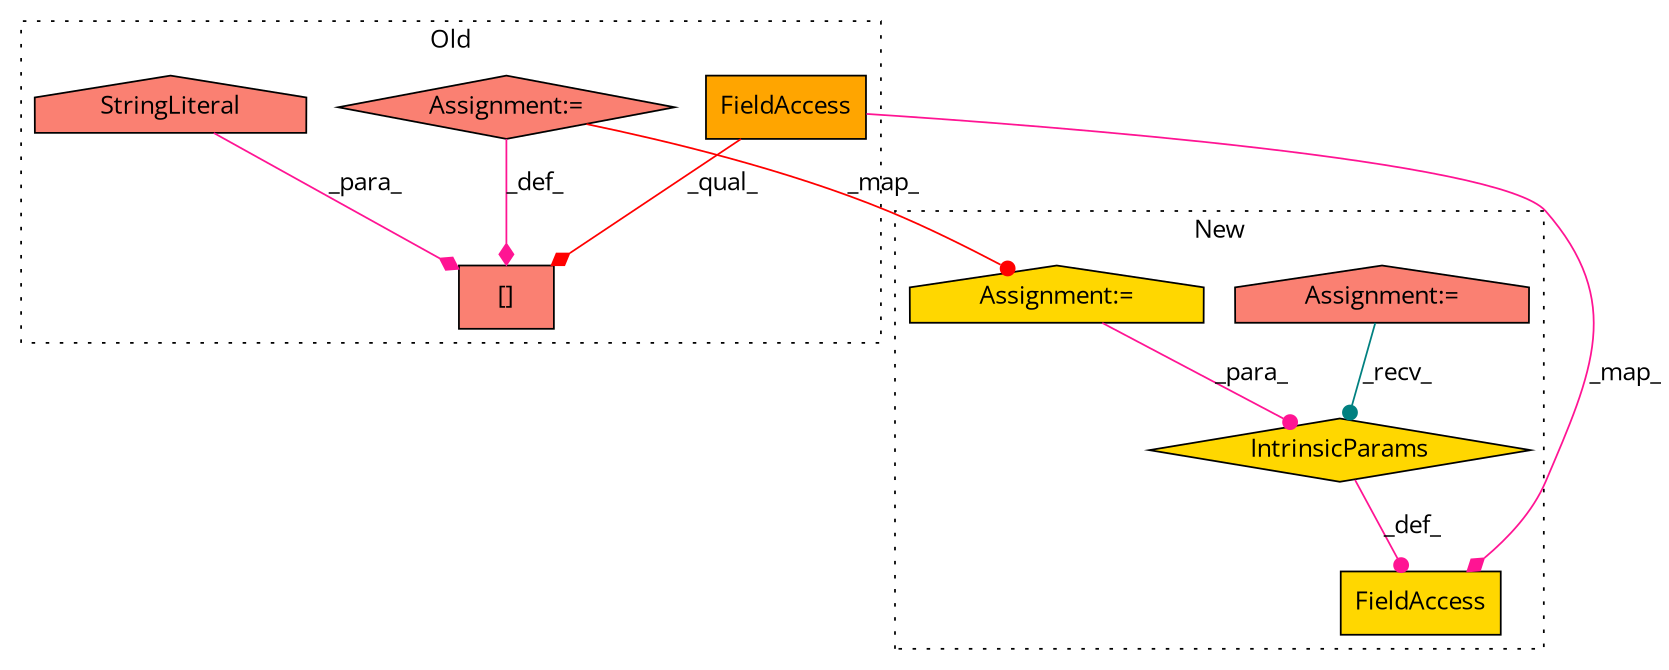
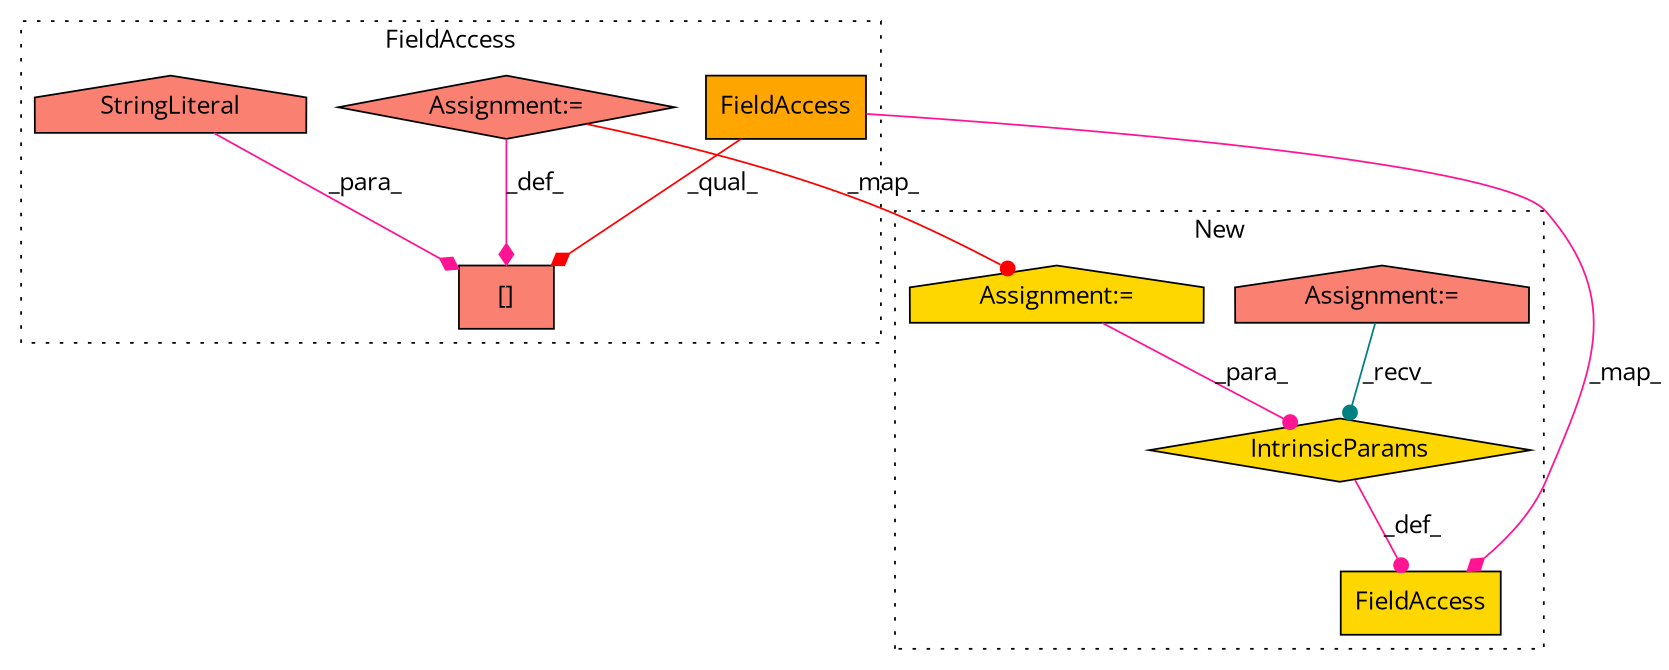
cluster "Old": label "Old" -> "FieldAccess"
